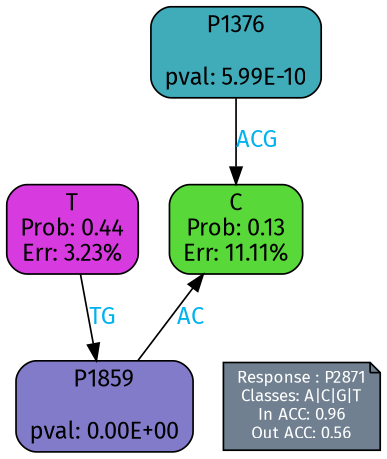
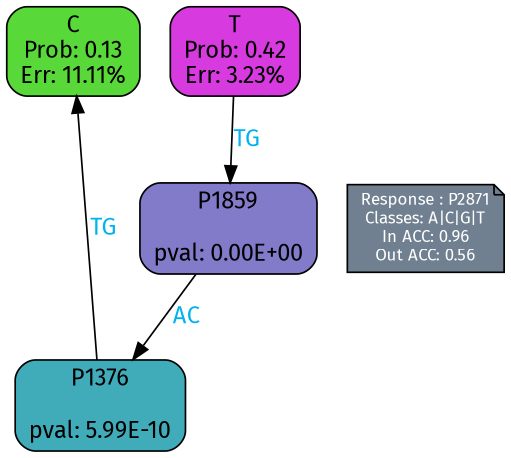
edge "P1376 pval: 5.99E-10" -> "C Prob: 0.13 Err: 11.11%": label "ACG" -> "TG"
node "T Prob: 0.44 Err: 3.23%": label "T Prob: 0.44 Err: 3.23%" -> "T Prob: 0.42 Err: 3.23%"
edge "P1859 pval: 0.00E+00" -> "C Prob: 0.13 Err: 11.11%": now "P1859 pval: 0.00E+00" -> "P1376 pval: 5.99E-10"
